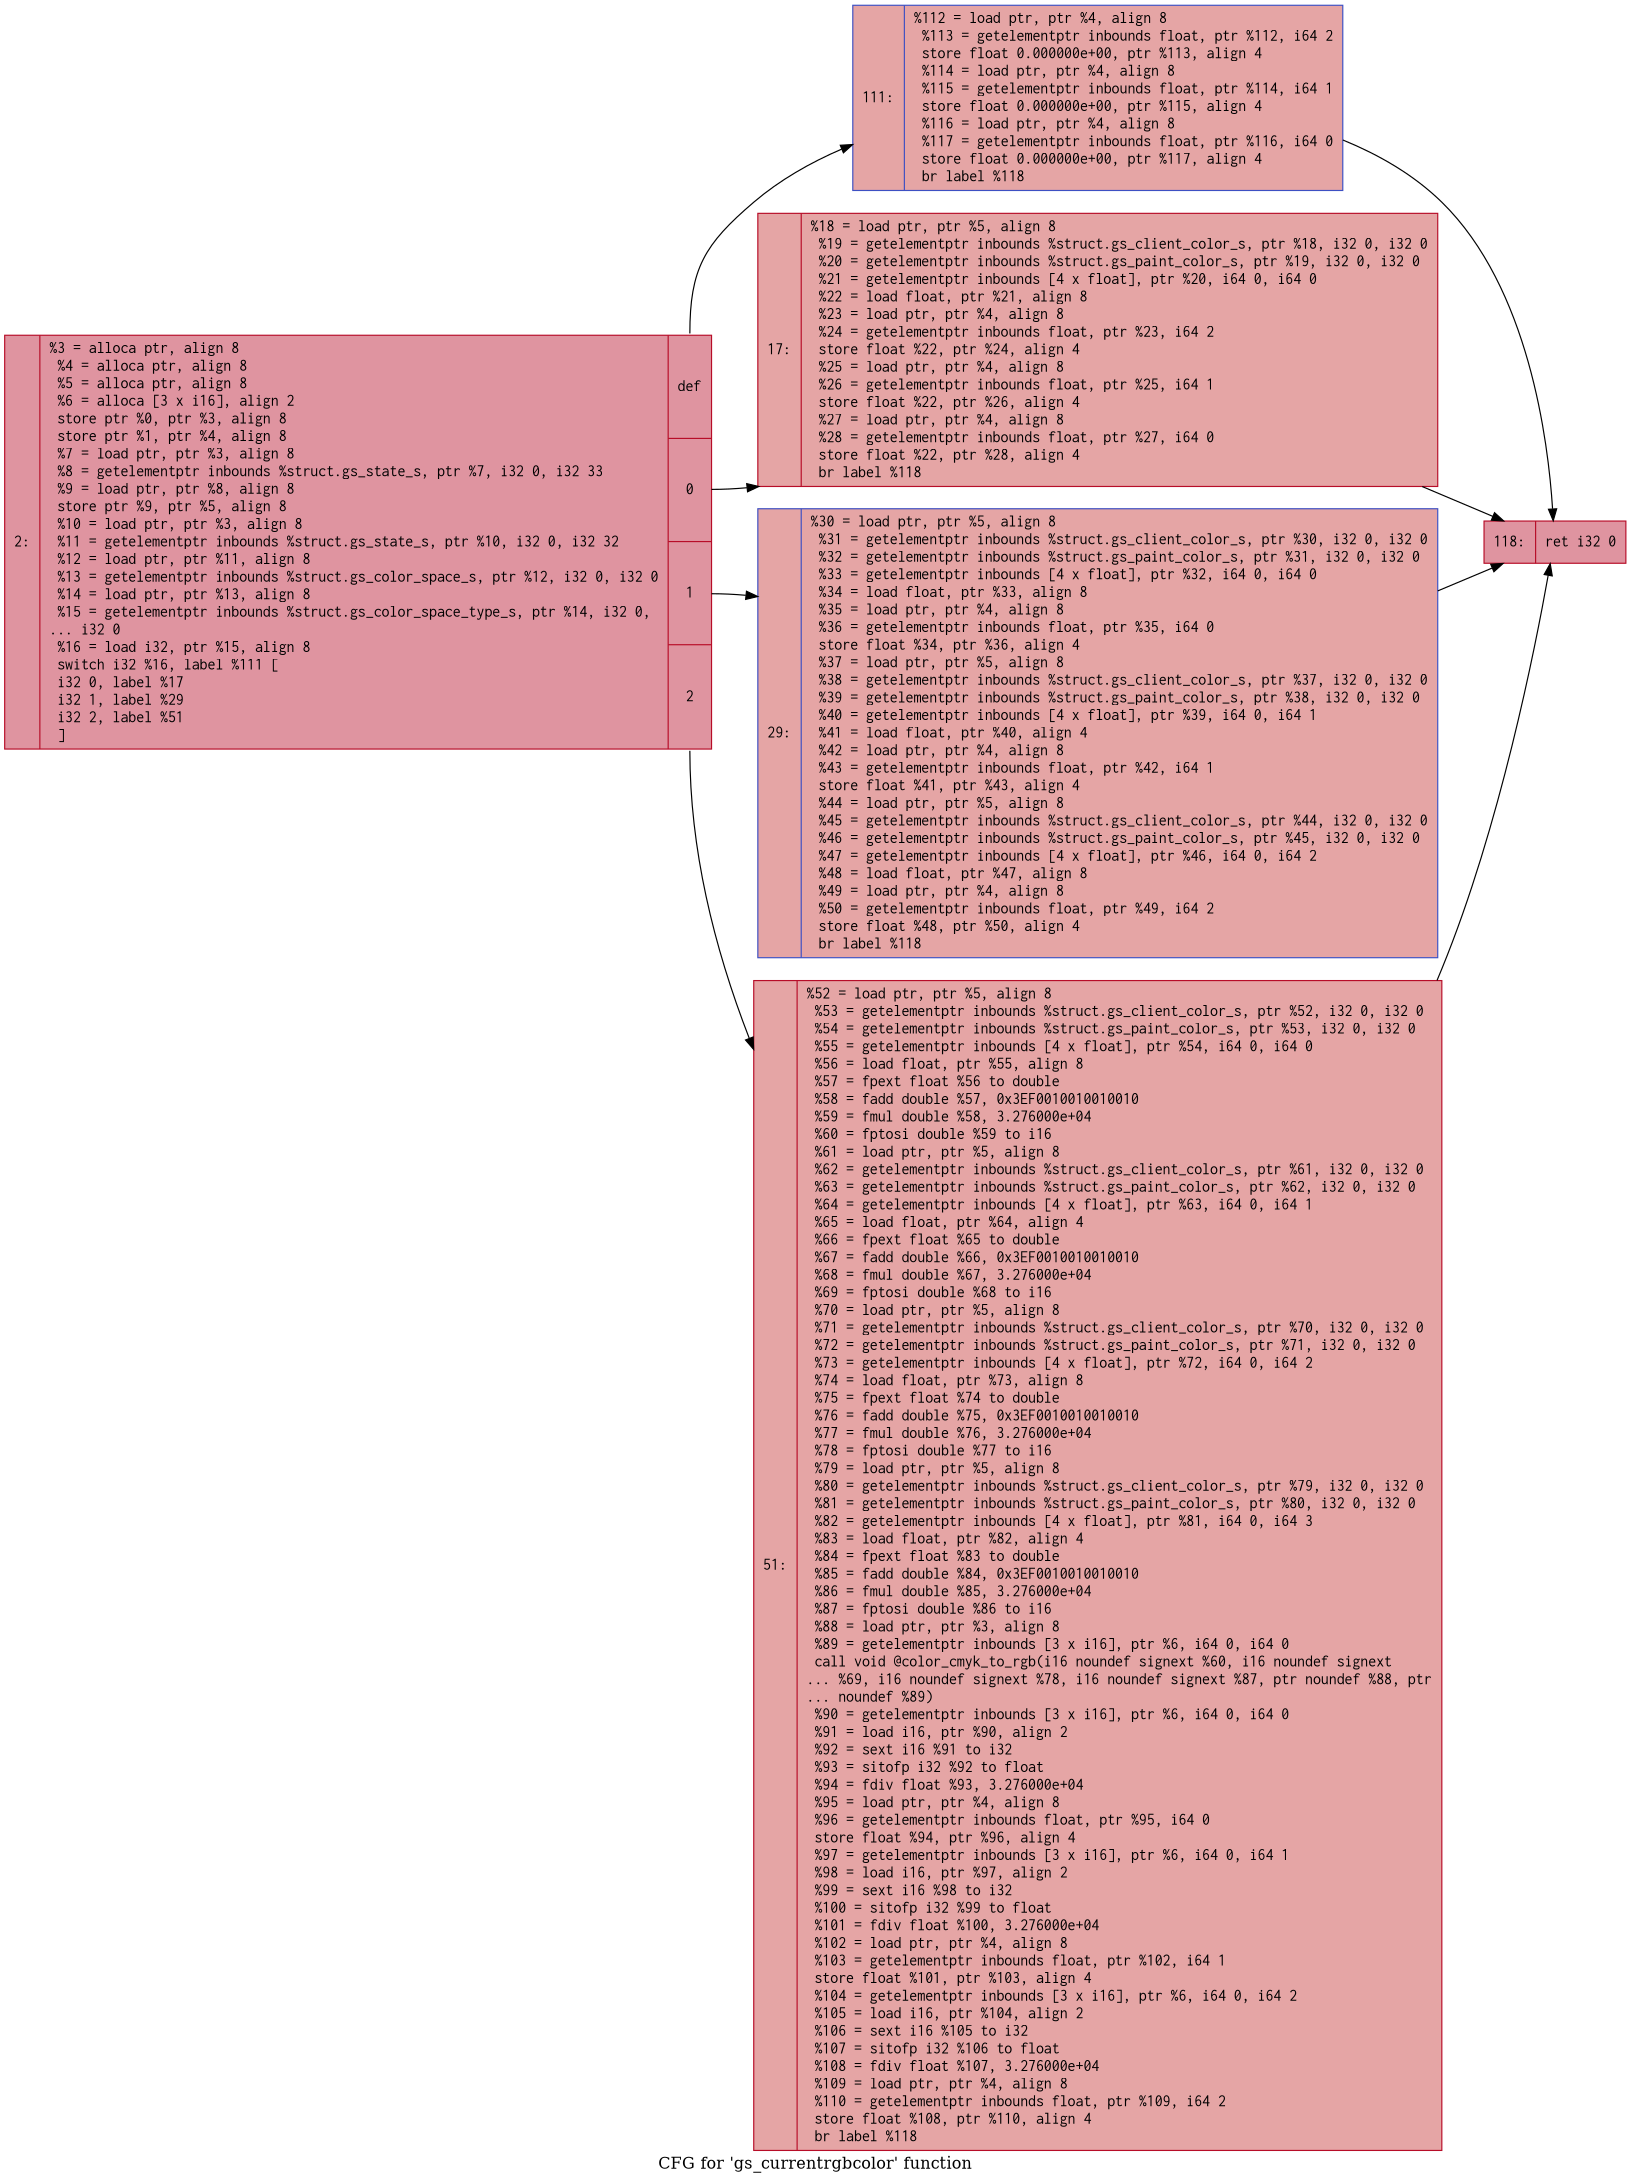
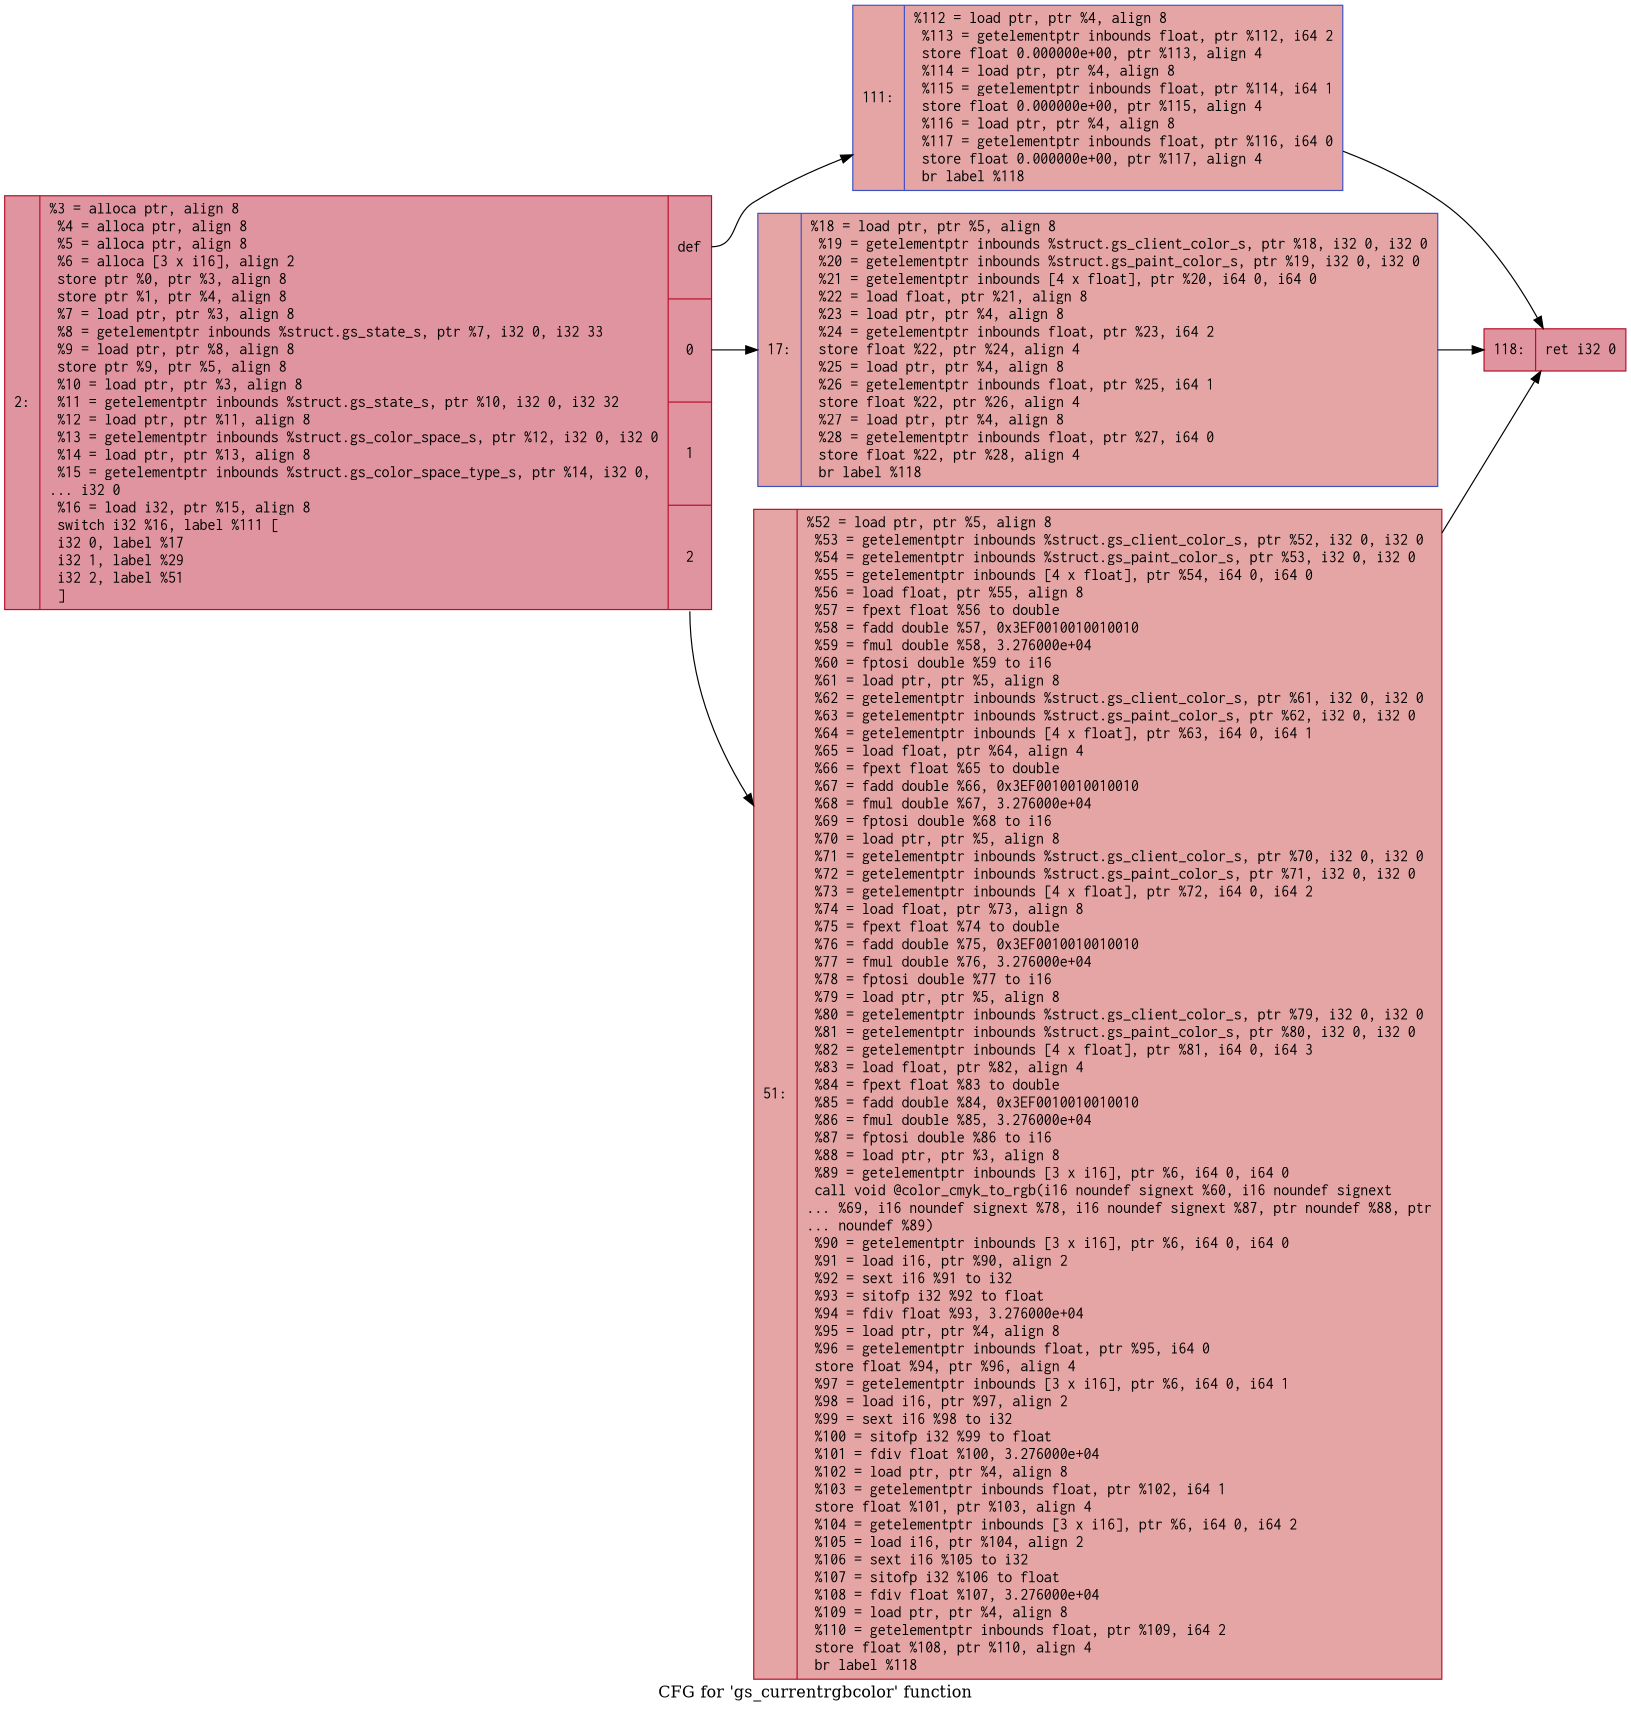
node "17:": color #b70d28ff -> #3d50c3ff
node "29:": removed
